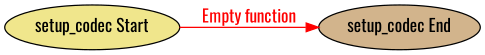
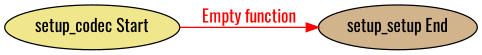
node "setup_codec End": label "setup_codec End" -> "setup_setup End"
